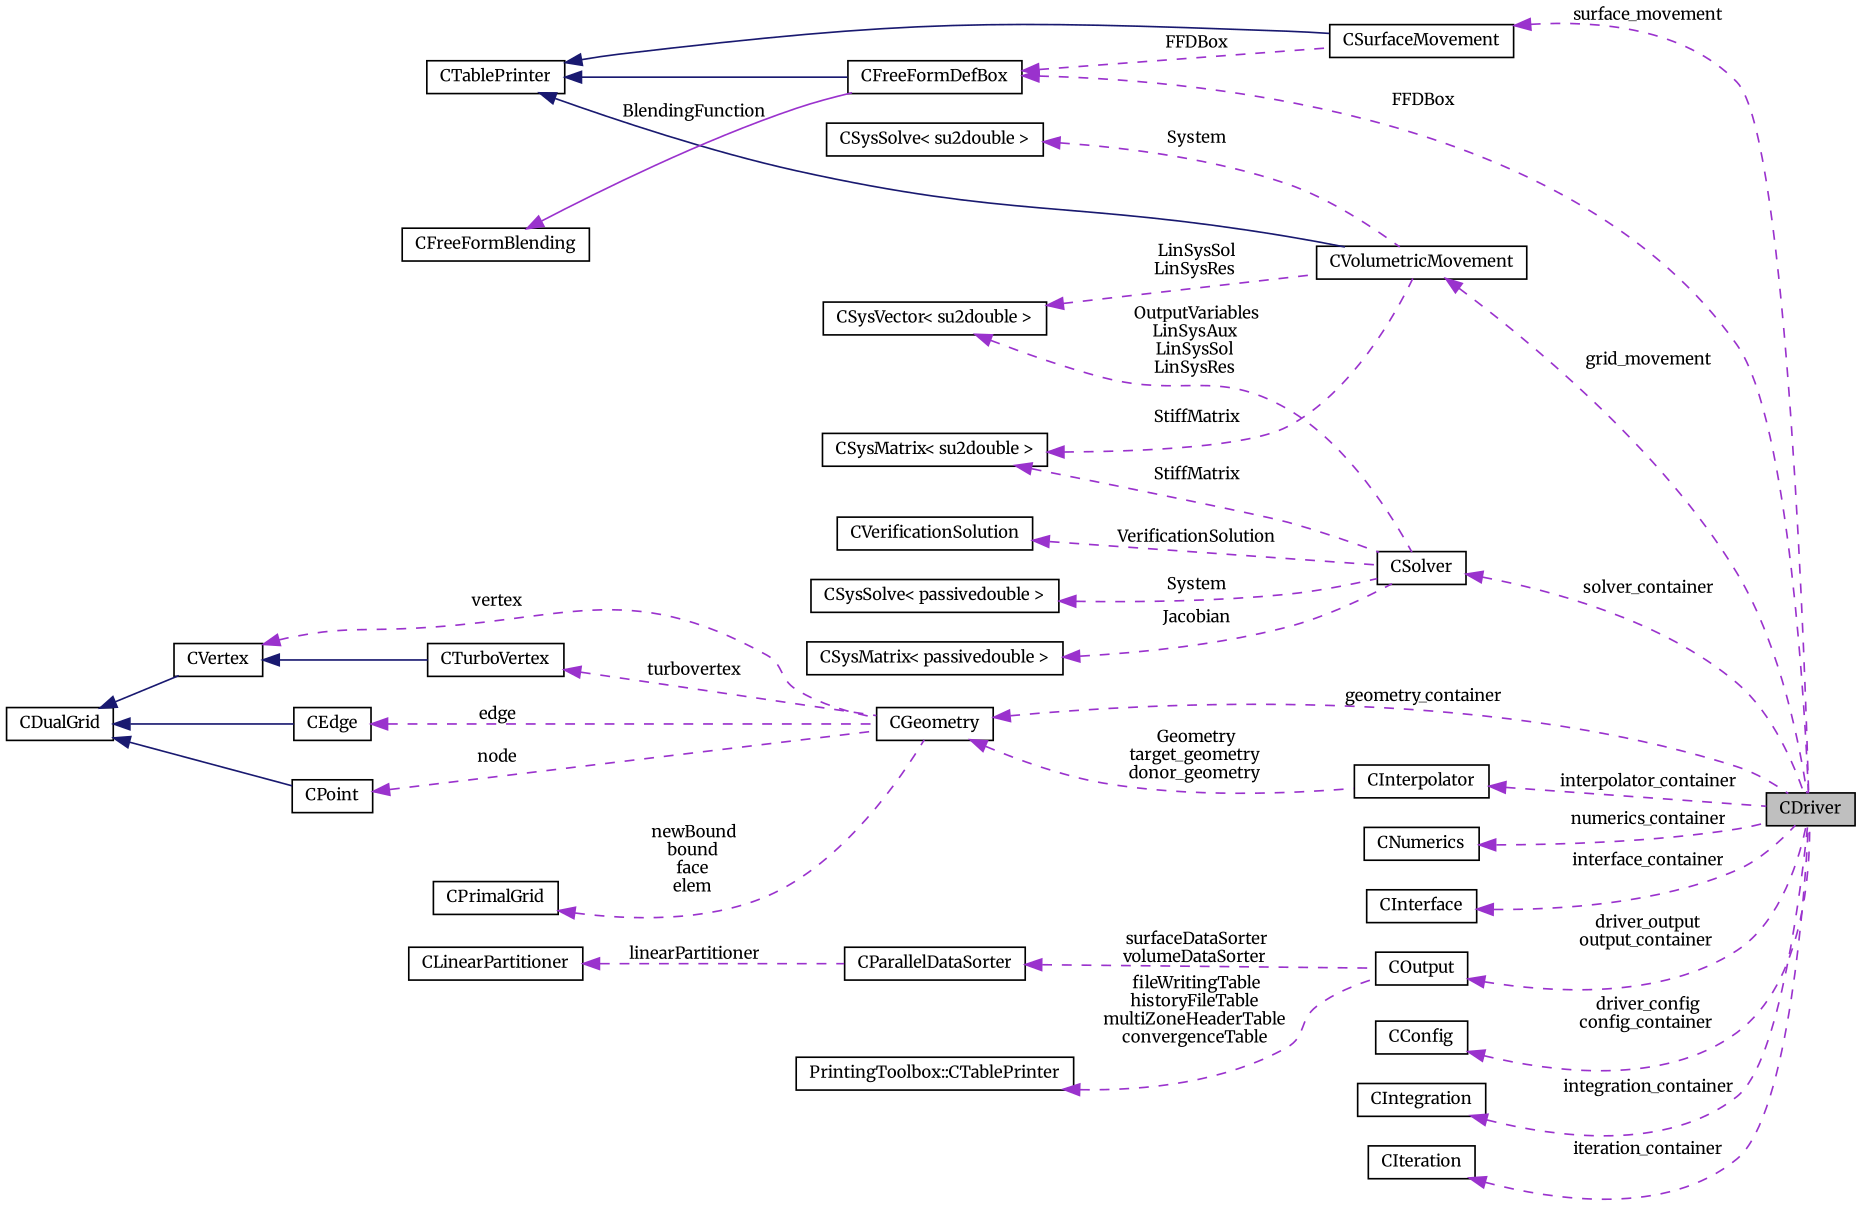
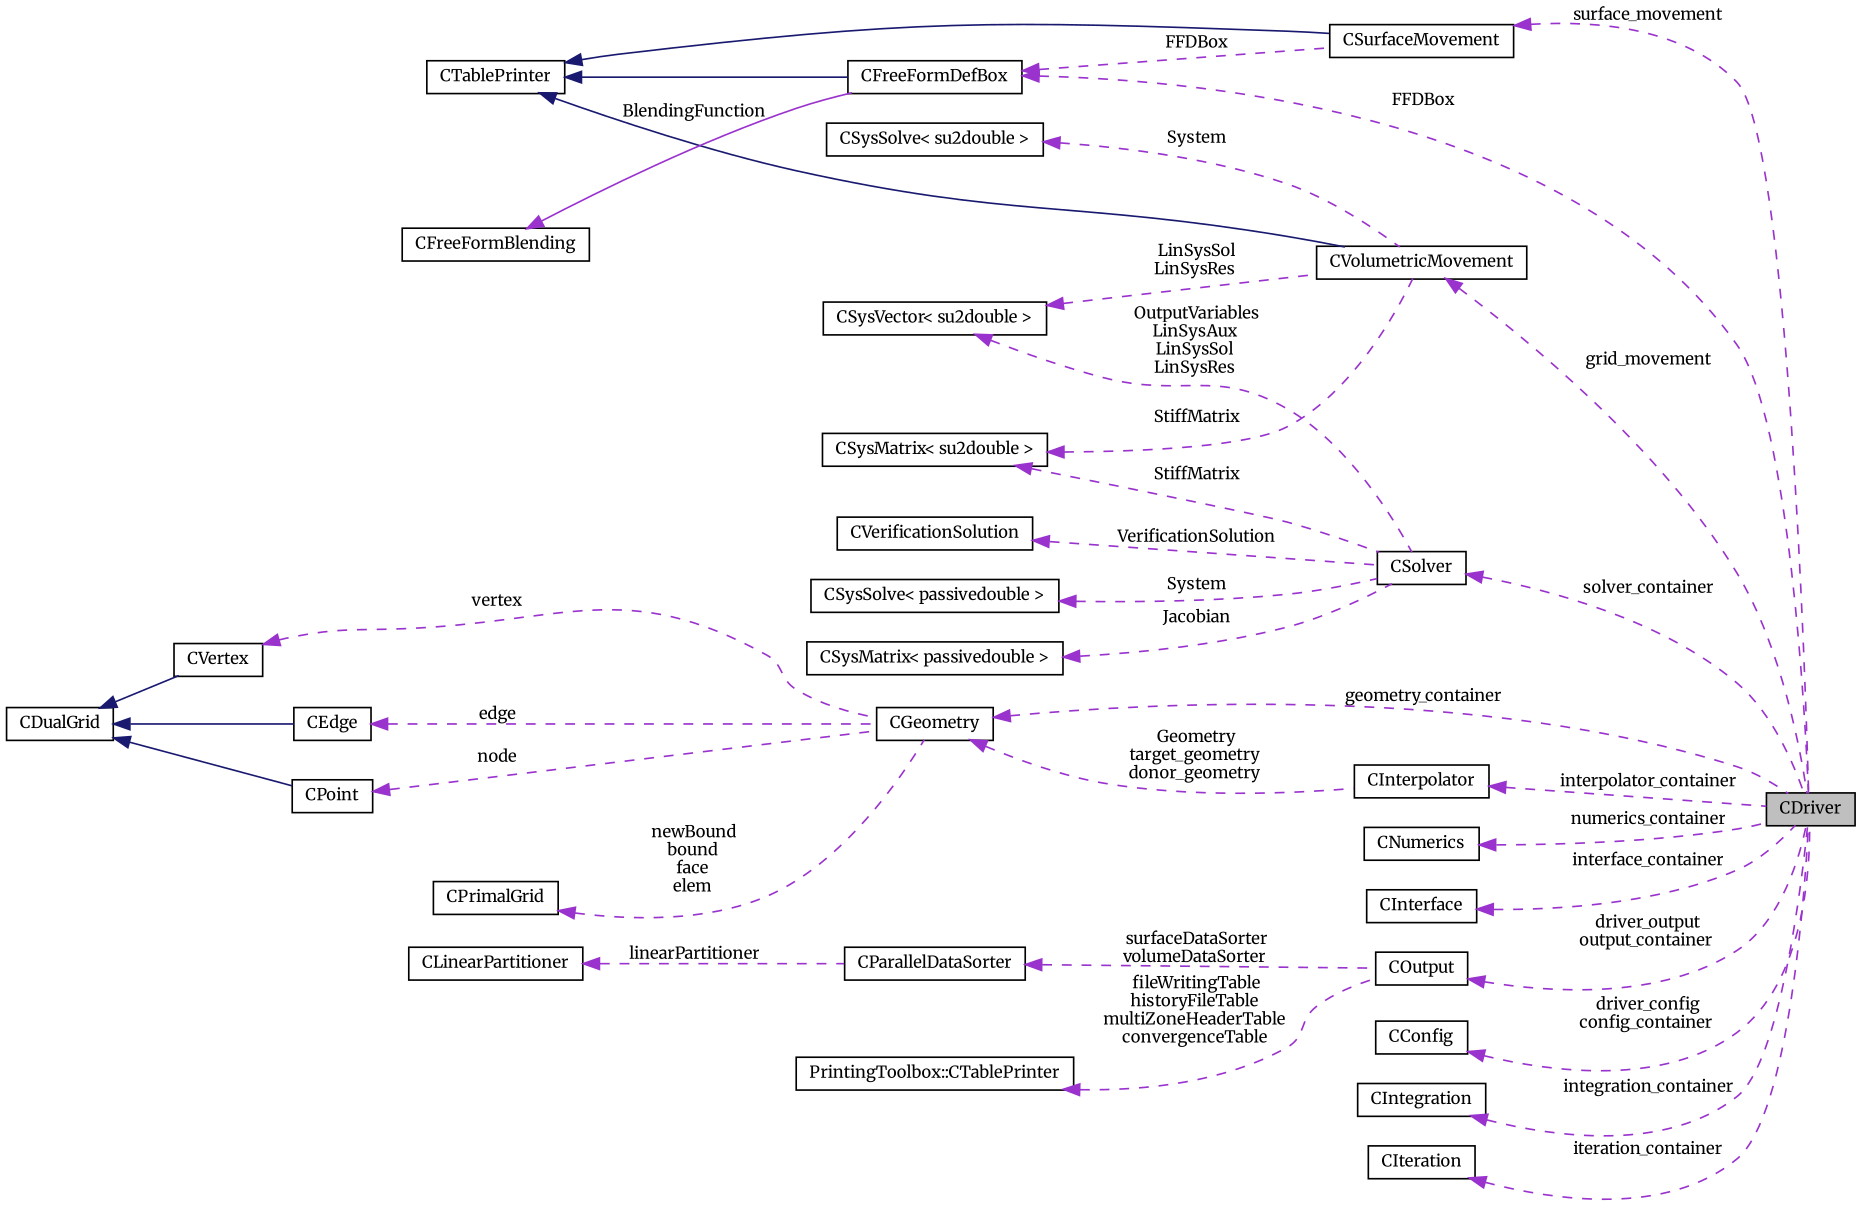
node "CTurboVertex": removed
